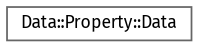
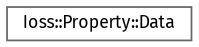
node "Data::Property::Data": label "Data::Property::Data" -> "Ioss::Property::Data"
